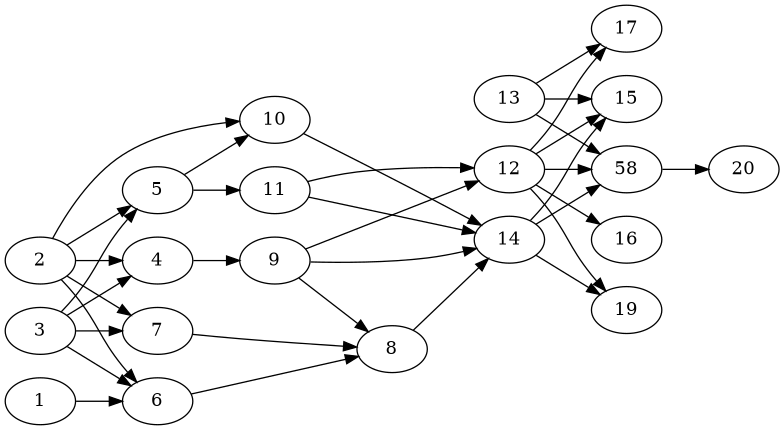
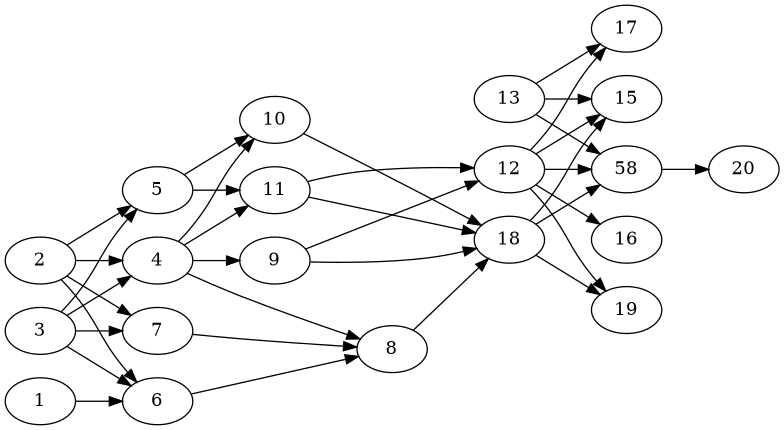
edge "2" -> "10": now "4" -> "10"
edge "4" -> "11": added
node "14": label "14" -> "18"
edge "9" -> "8": now "4" -> "8"
